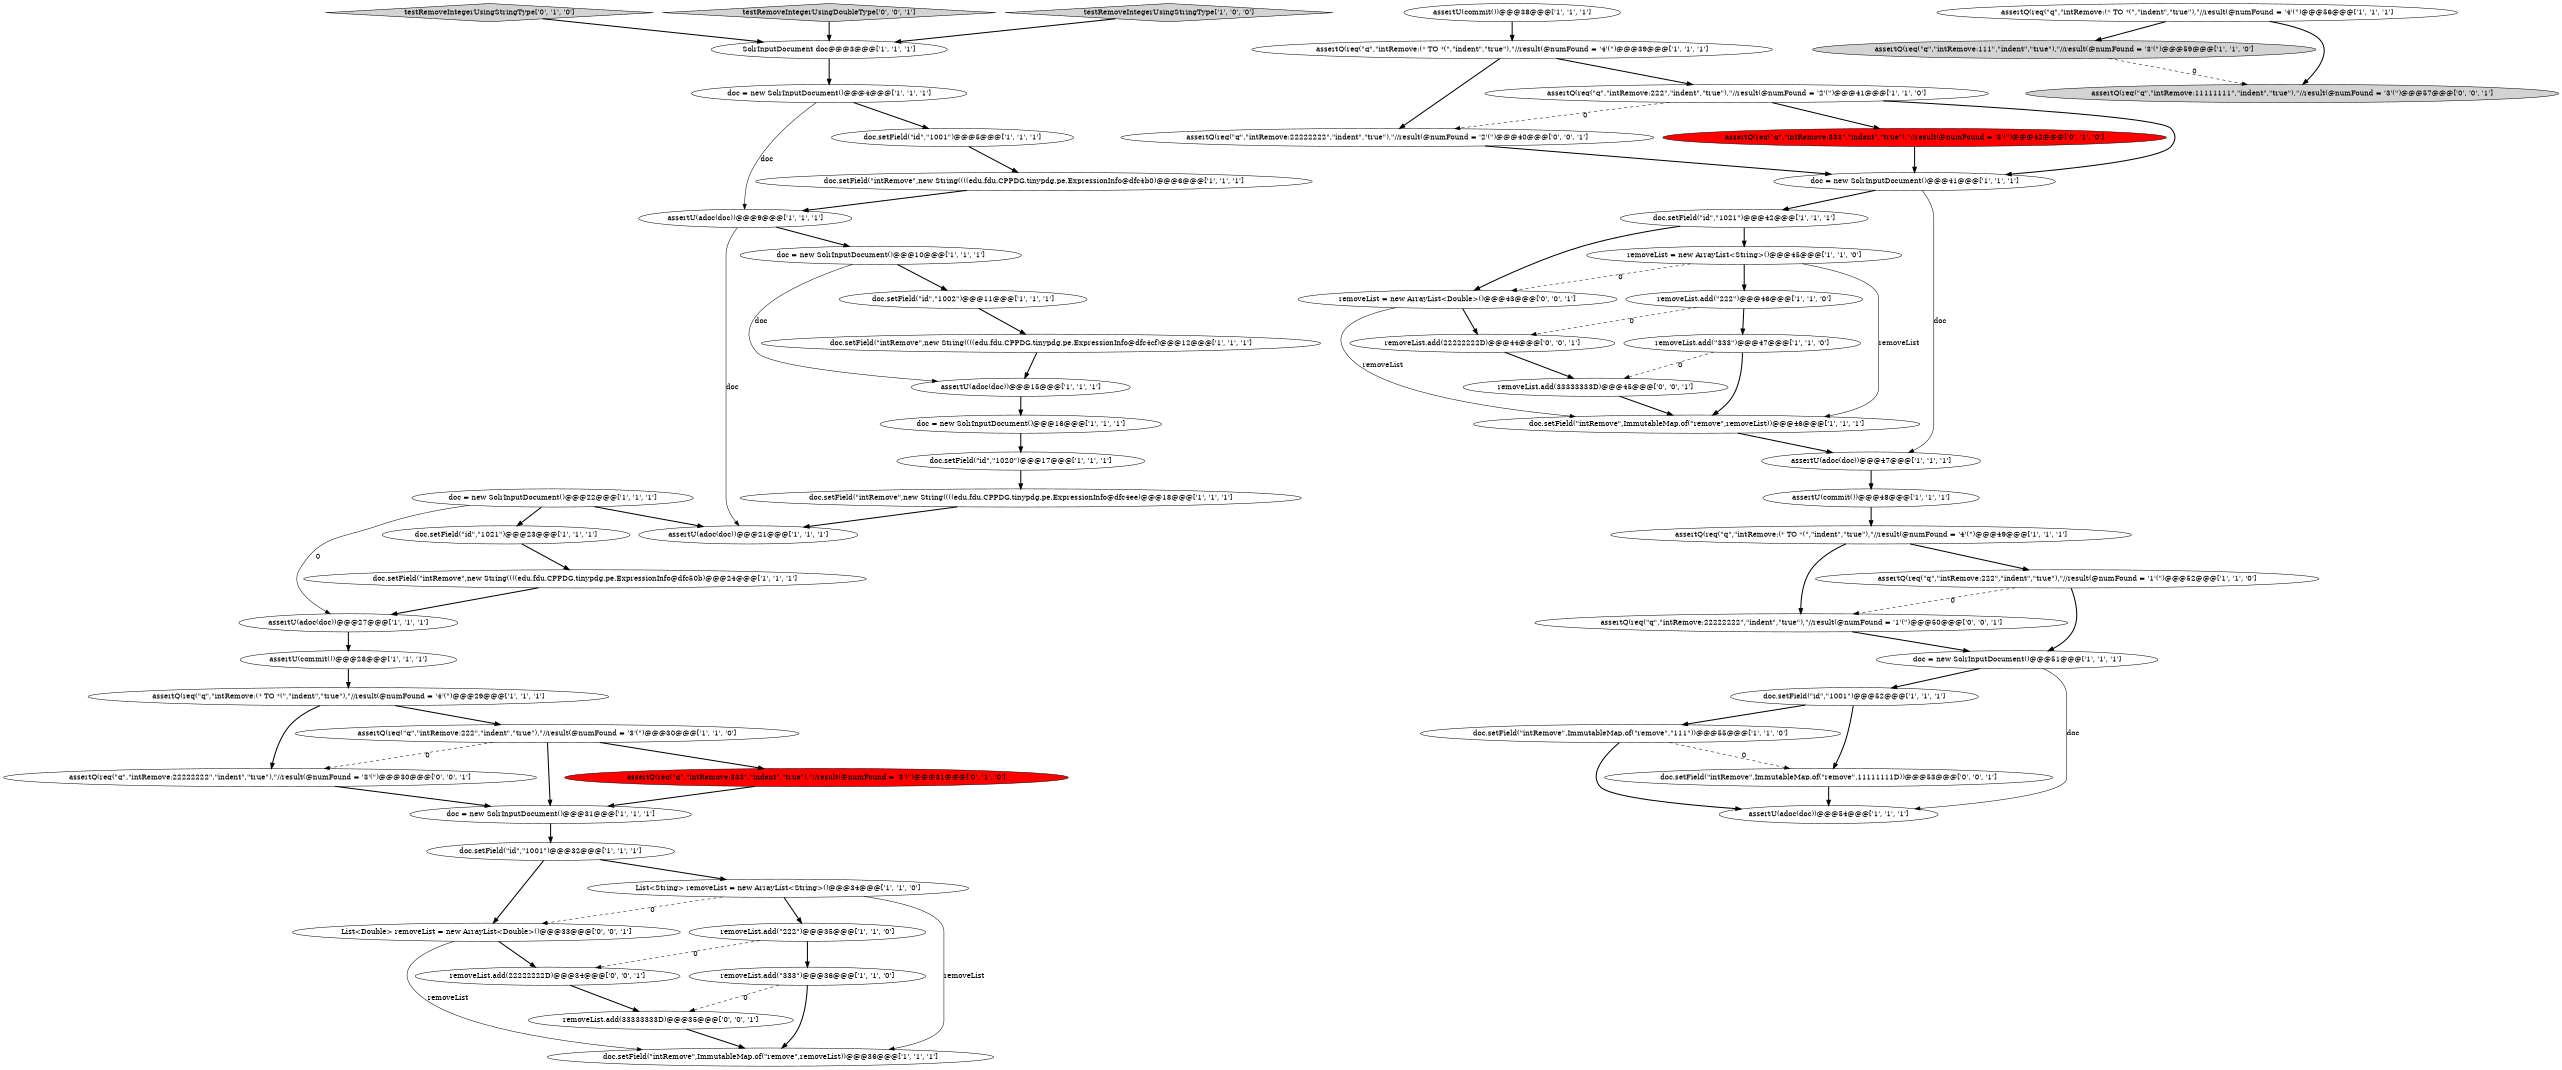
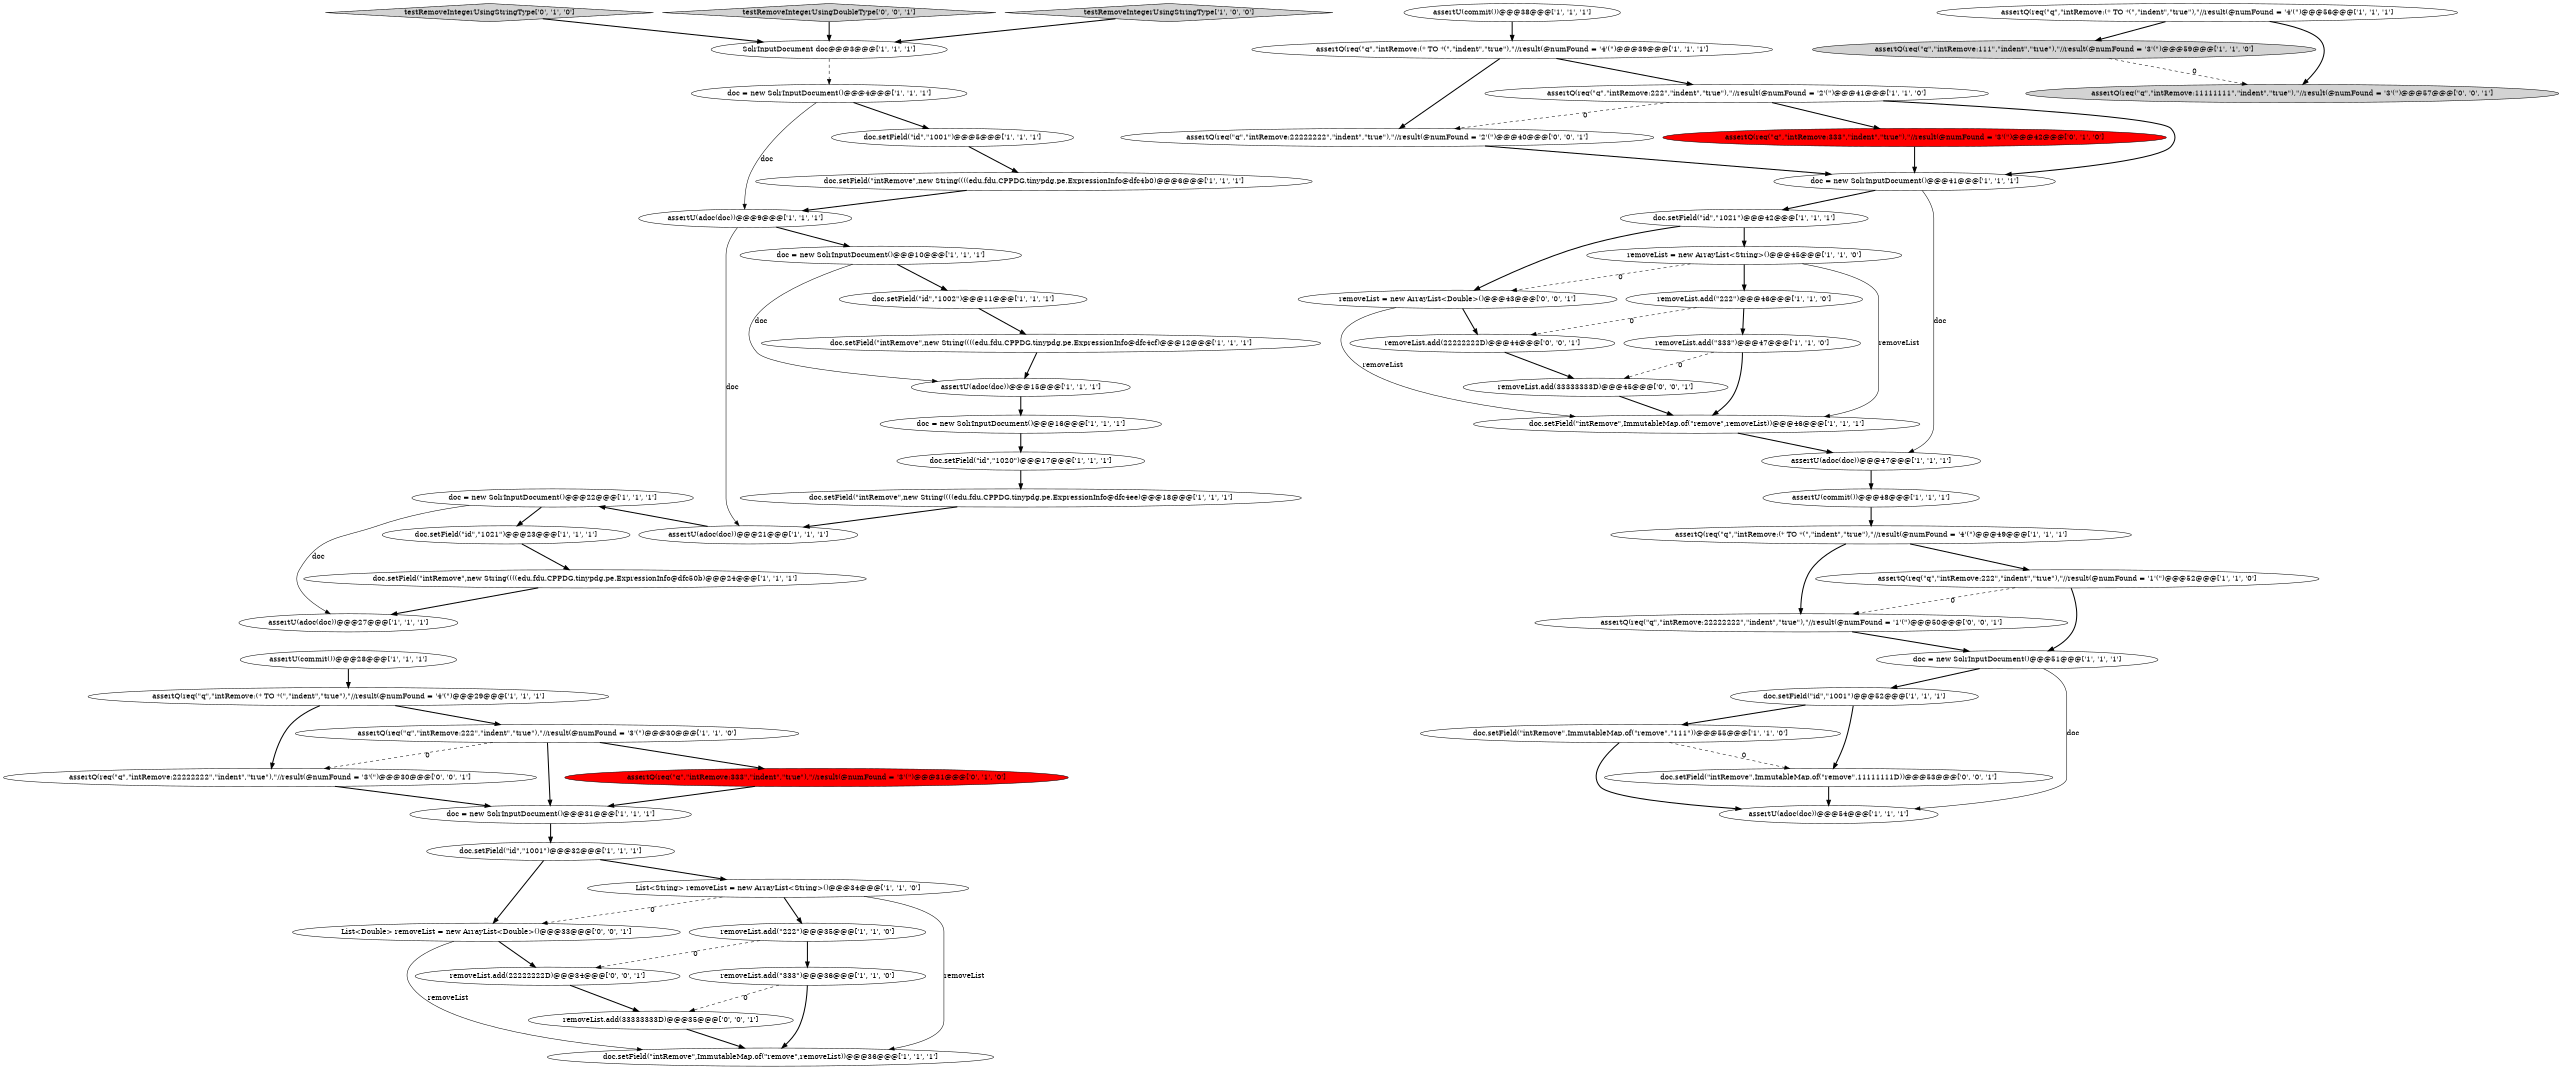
edge "SolrInputDocument doc@@@3@@@['1', '1', '1']" -> "doc = new SolrInputDocument()@@@4@@@['1', '1', '1']": style bold -> dashed
edge "doc = new SolrInputDocument()@@@22@@@['1', '1', '1']" -> "assertU(adoc(doc))@@@21@@@['1', '1', '1']": reversed
edge "doc = new SolrInputDocument()@@@22@@@['1', '1', '1']" -> "assertU(adoc(doc))@@@27@@@['1', '1', '1']": label "0" -> "doc"
edge "assertU(adoc(doc))@@@27@@@['1', '1', '1']" -> "assertU(commit())@@@28@@@['1', '1', '1']": removed
